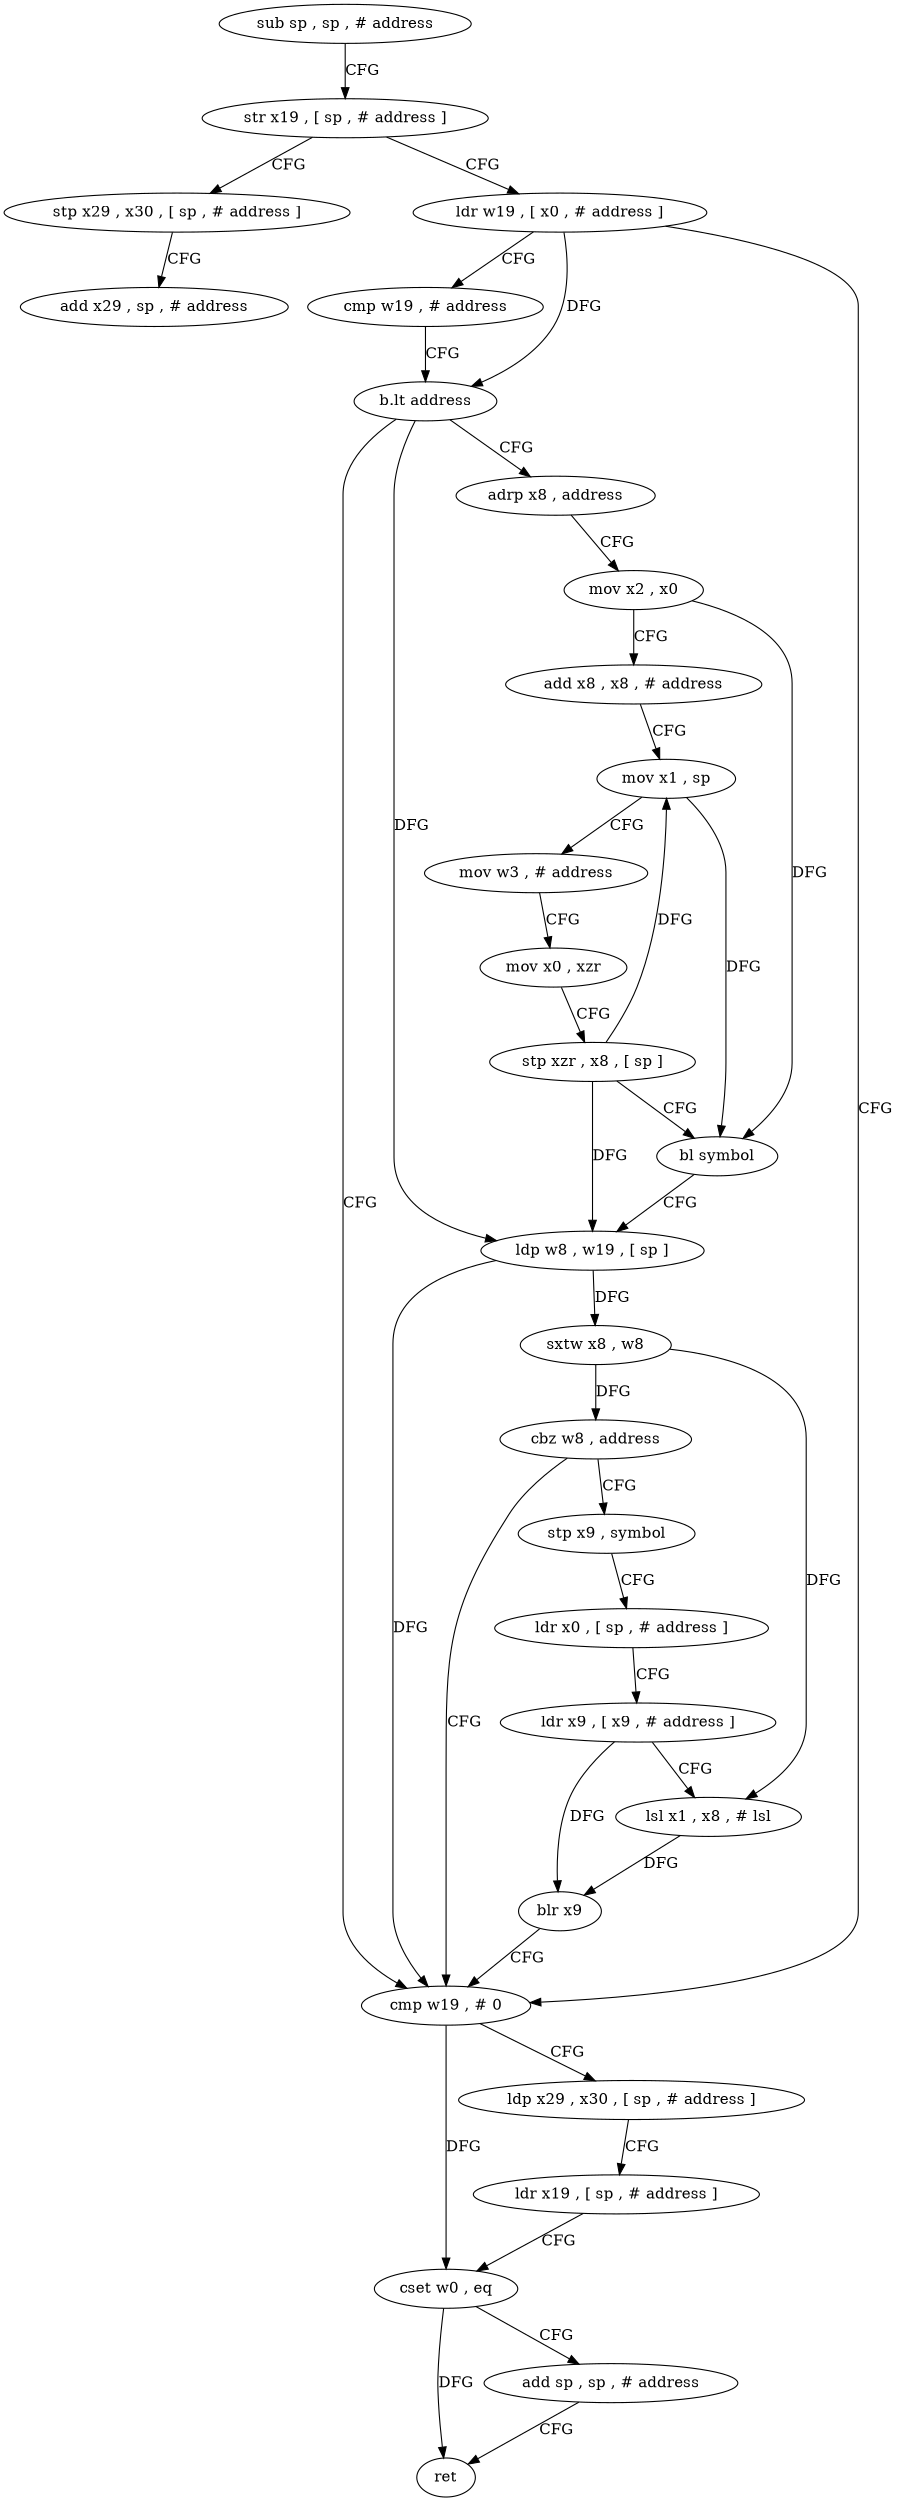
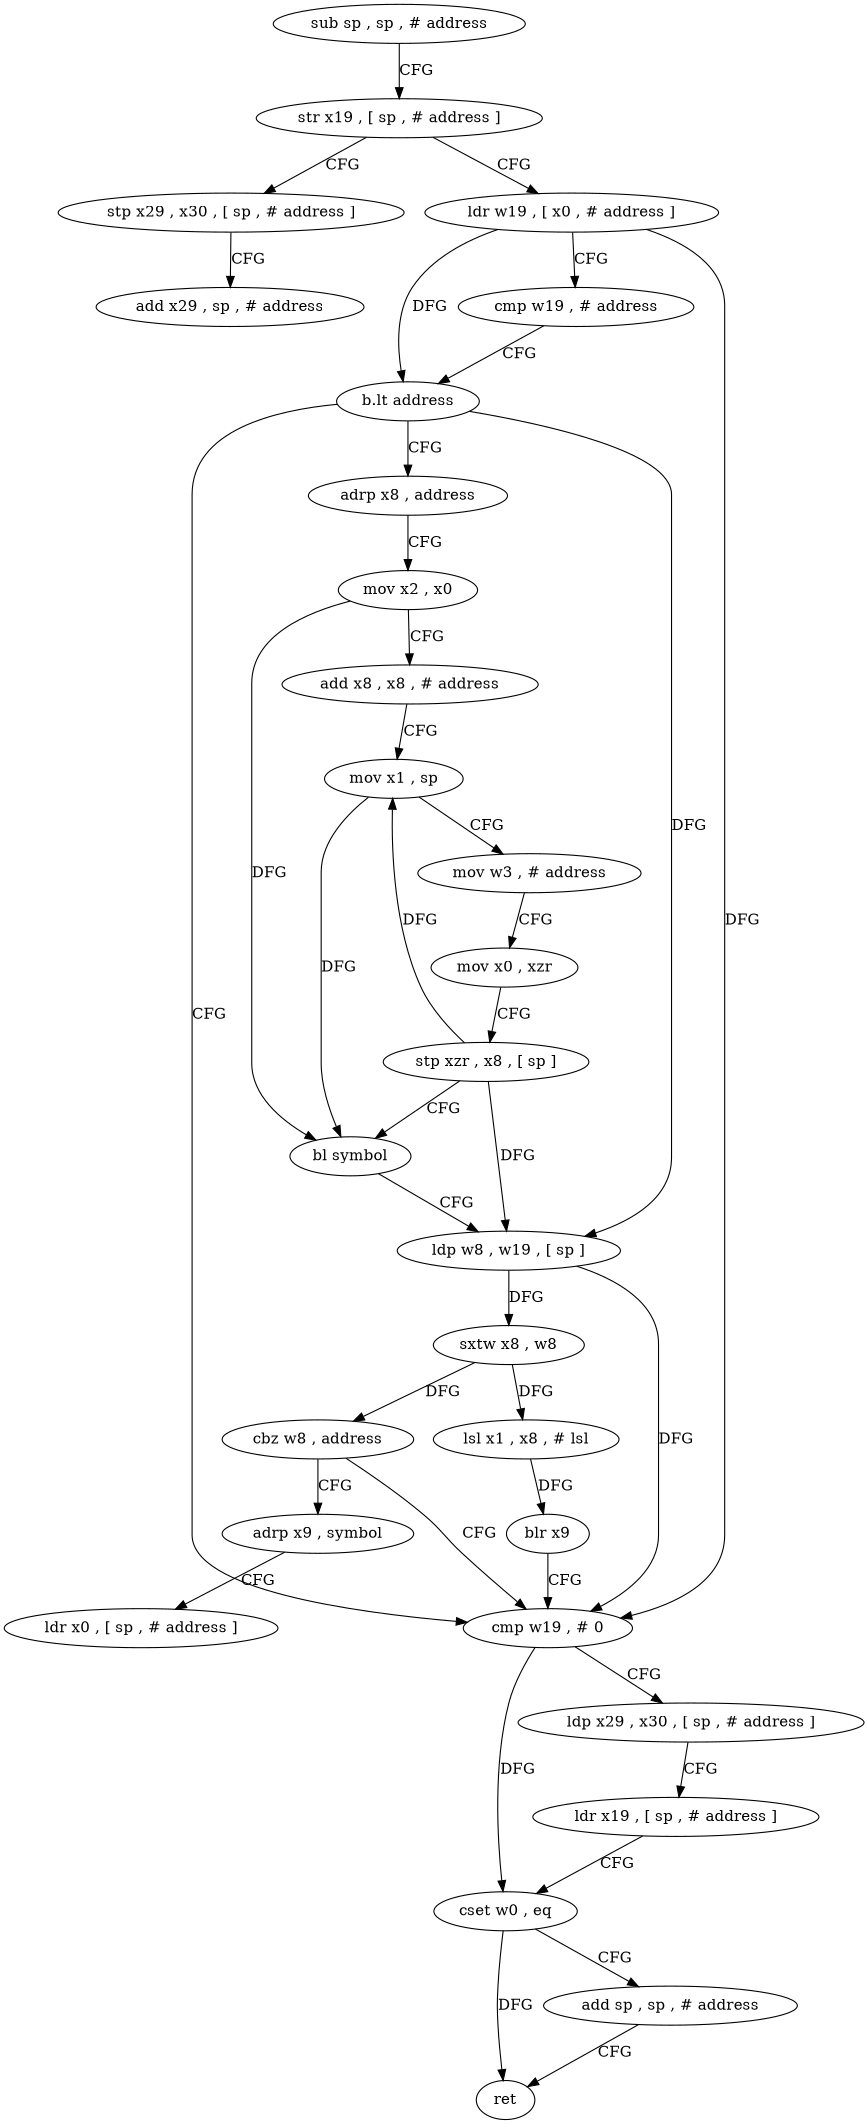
edge "ldr w19 , [ x0 , # address ]" -> "cmp w19 , # 0": label "CFG" -> "DFG"
node "stp x9 , symbol": label "stp x9 , symbol" -> "adrp x9 , symbol"
node "ldr x9 , [ x9 , # address ]": removed
